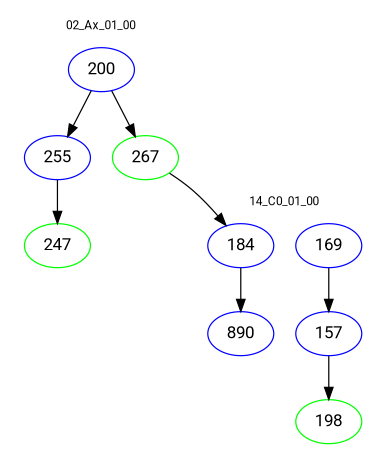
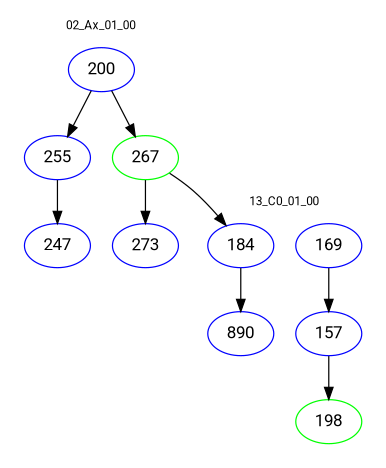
cluster "14_C0_01_00": label "14_C0_01_00" -> "13_C0_01_00"
node "247": color green -> blue
node "273": added
